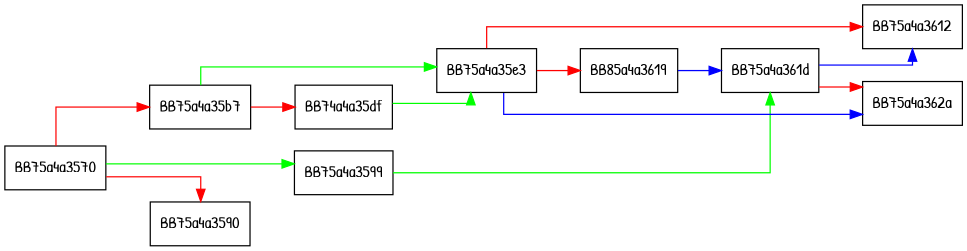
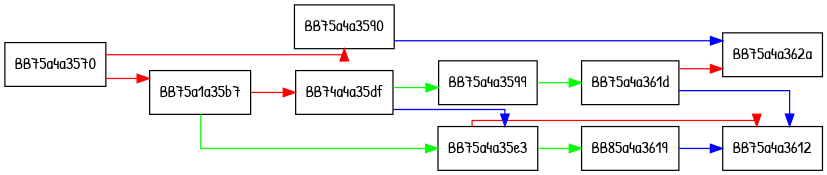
edge "BB75a4a35e3" -> "BB85a4a3619": color red -> green
edge "BB85a4a3619" -> "BB75a4a361d": now "BB85a4a3619" -> "BB75a4a3612"
edge "BB74a4a35df" -> "BB75a4a35e3": color green -> blue
node "BB75a4a35b7": label "BB75a4a35b7" -> "BB75a1a35b7"
edge "BB75a4a35e3" -> "BB75a4a362a": now "BB75a4a3590" -> "BB75a4a362a"
edge "BB75a4a3570" -> "BB75a4a3599": now "BB74a4a35df" -> "BB75a4a3599"
